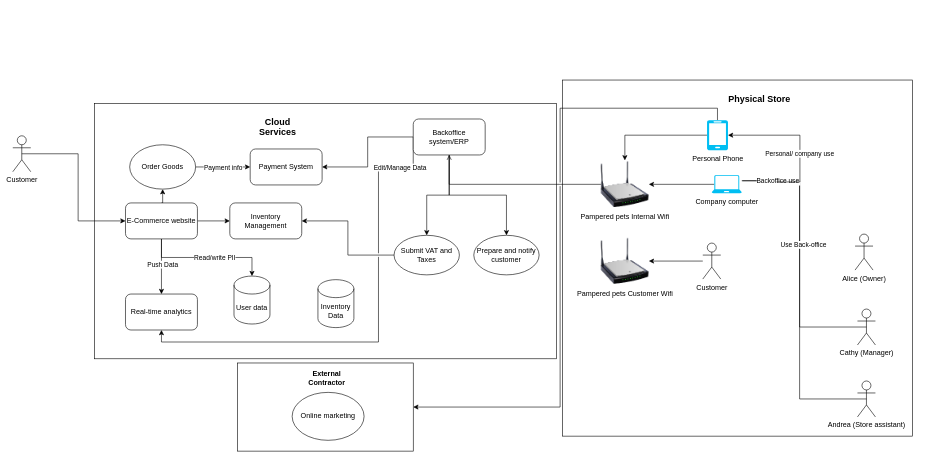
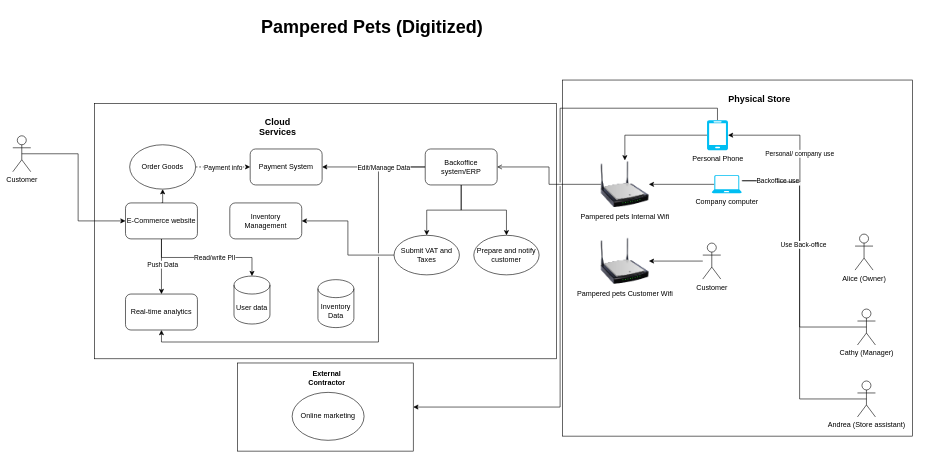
node "Pampered Pets (Digitized)": added
node "Backoffice system/ERP": moved (449, 137) -> (461, 167)
edge "Order Goods" -> "Payment System": style solid -> dashed
edge "E-Commerce website" -> "Inventory Management": removed
